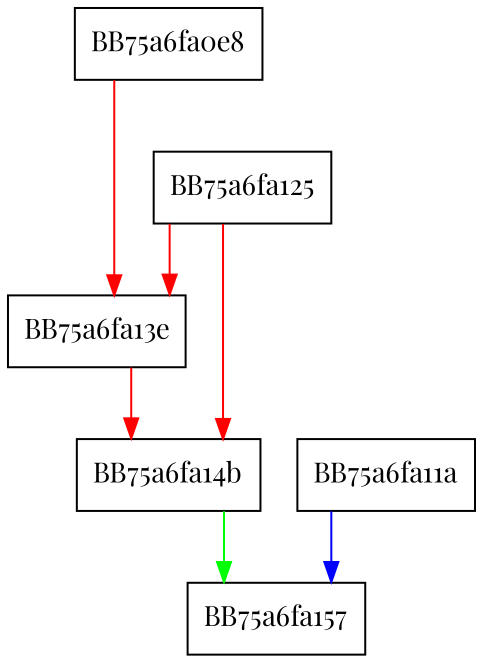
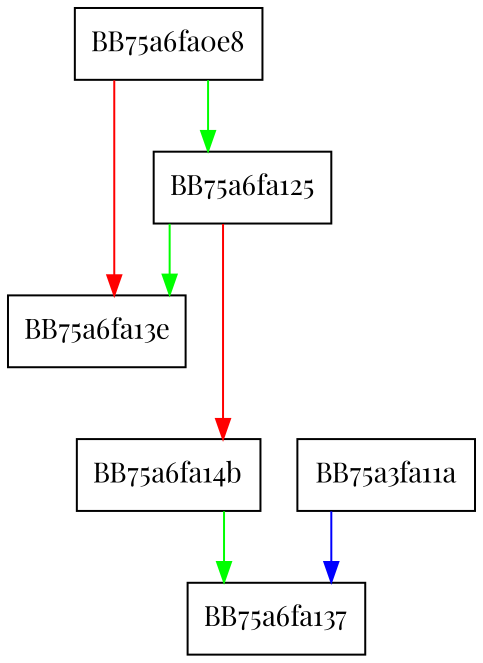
edge "BB75a6fa0e8" -> "BB75a6fa125": added
edge "BB75a6fa125" -> "BB75a6fa13e": color red -> green
edge "BB75a6fa13e" -> "BB75a6fa14b": removed
node "BB75a6fa11a": label "BB75a6fa11a" -> "BB75a3fa11a"
node "BB75a6fa157": label "BB75a6fa157" -> "BB75a6fa137"
